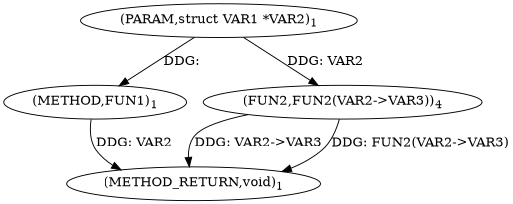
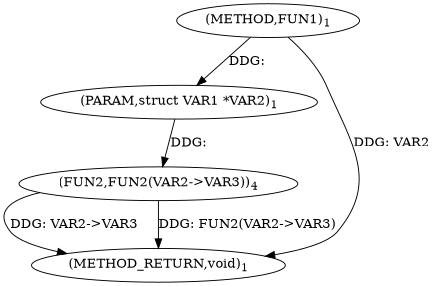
edge "(PARAM,struct VAR1 *VAR2)" -> "(METHOD,FUN1)": reversed
edge "(PARAM,struct VAR1 *VAR2)" -> "(FUN2,FUN2(VAR2->VAR3))": label "DDG: VAR2" -> "DDG: "
